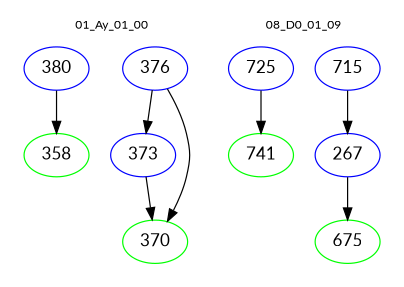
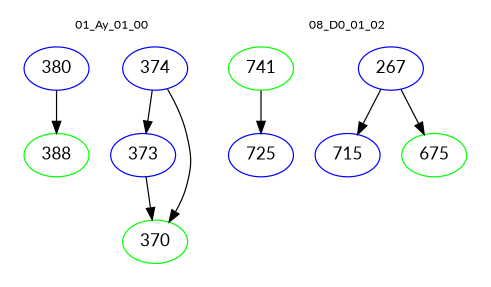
cluster "08_D0_01_09": label "08_D0_01_09" -> "08_D0_01_02"
node "376": label "376" -> "374"
edge "725" -> "741": reversed
edge "715" -> "267": reversed
node "358": label "358" -> "388"
